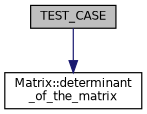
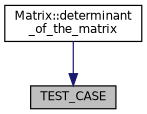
edge "TEST_CASE" -> "Matrix::determinant _of_the_matrix": reversed
